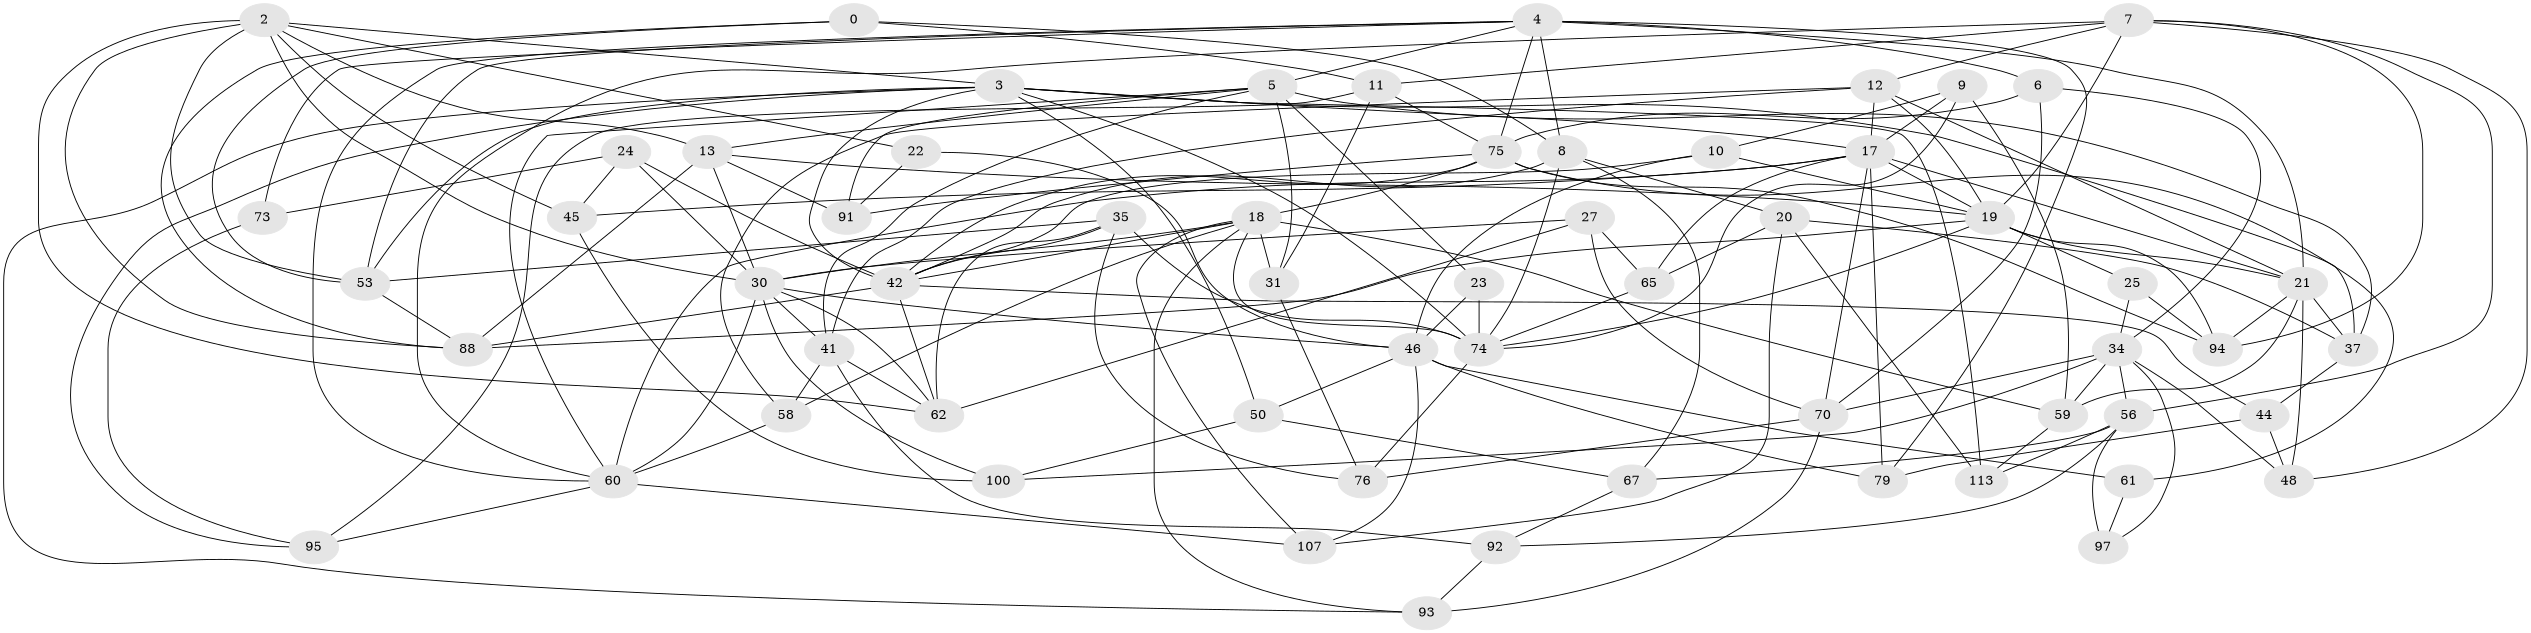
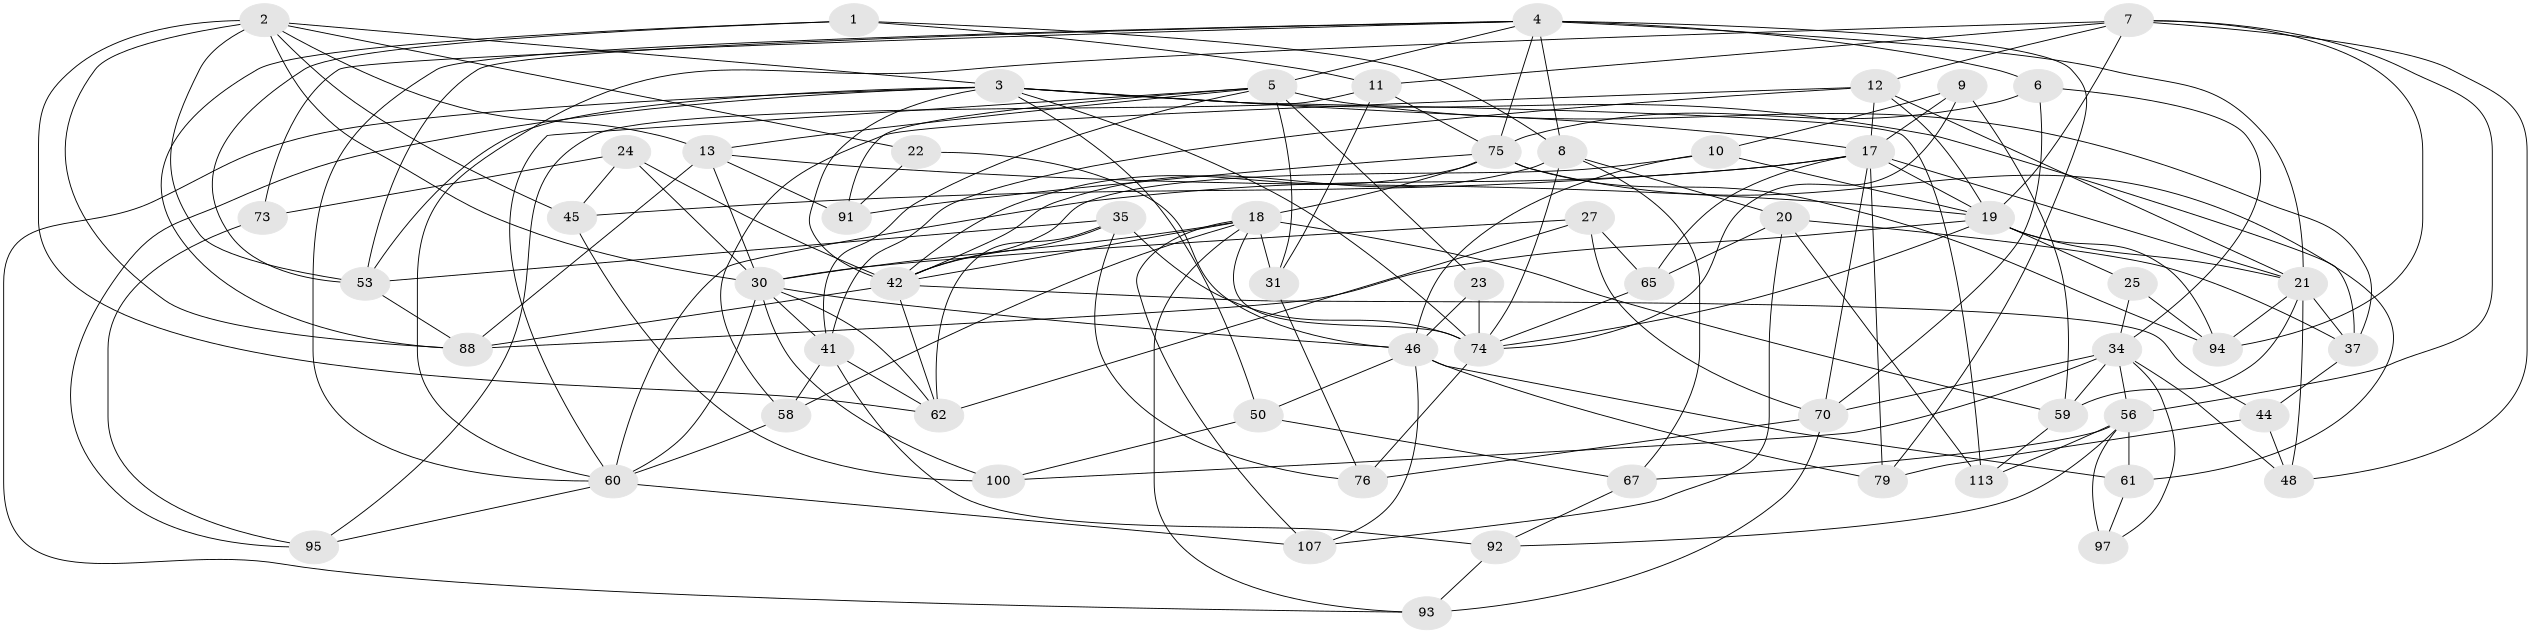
node "0": label "0" -> "1"
edge "56" -- "61": added
